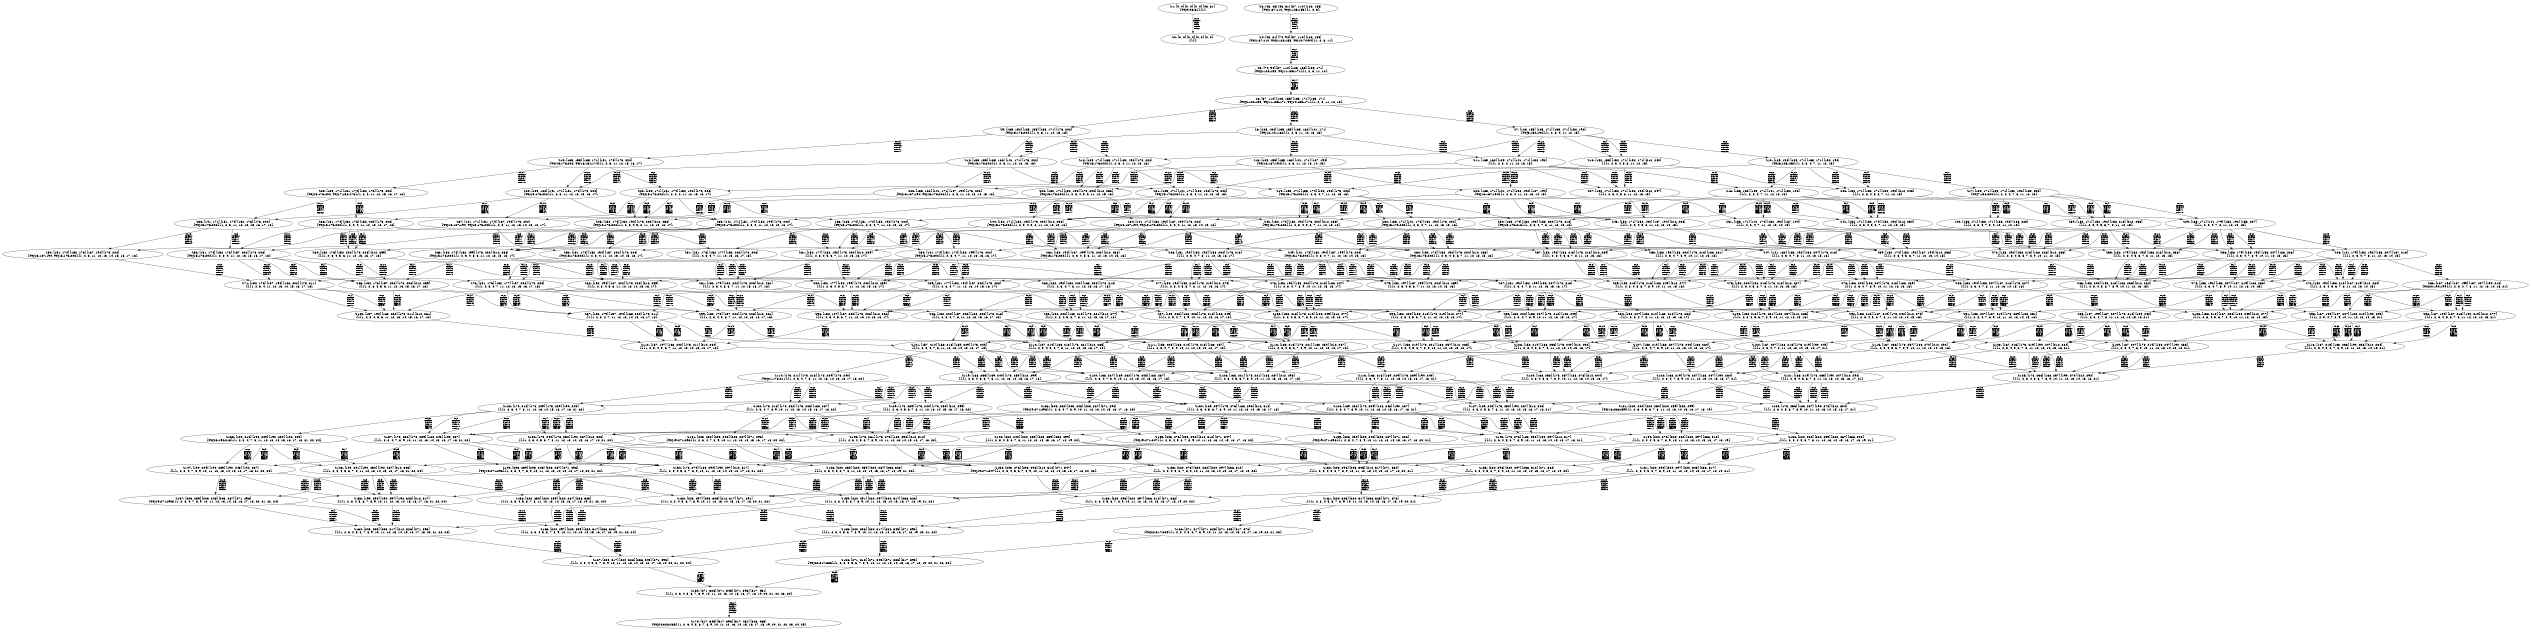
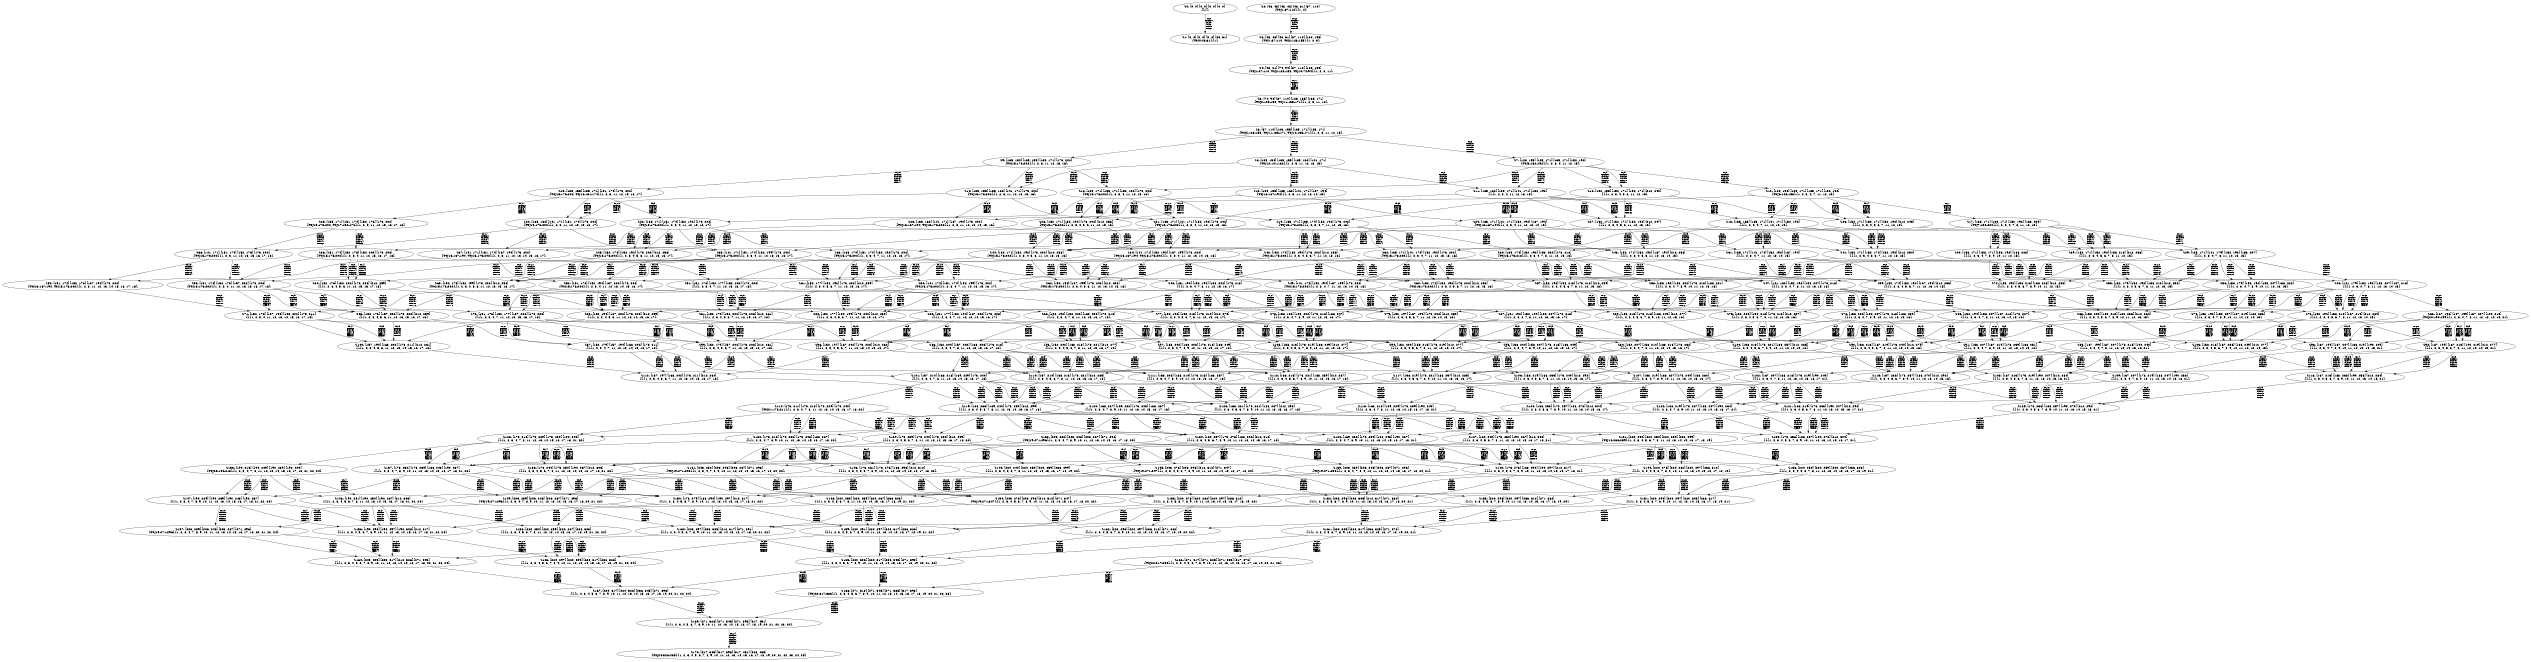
node "S2: [48, 48] [48, 48] [48, 61] [87, 110] {T0J1:87-110}{1, 2}": added
edge "S1: [0, 0] [0, 0] [0, 0] [48, 61] {T0J0:48-61}{1}" -> "S0: [0, 0] [0, 0] [0, 0] [0, 0] {}{}": reversed
